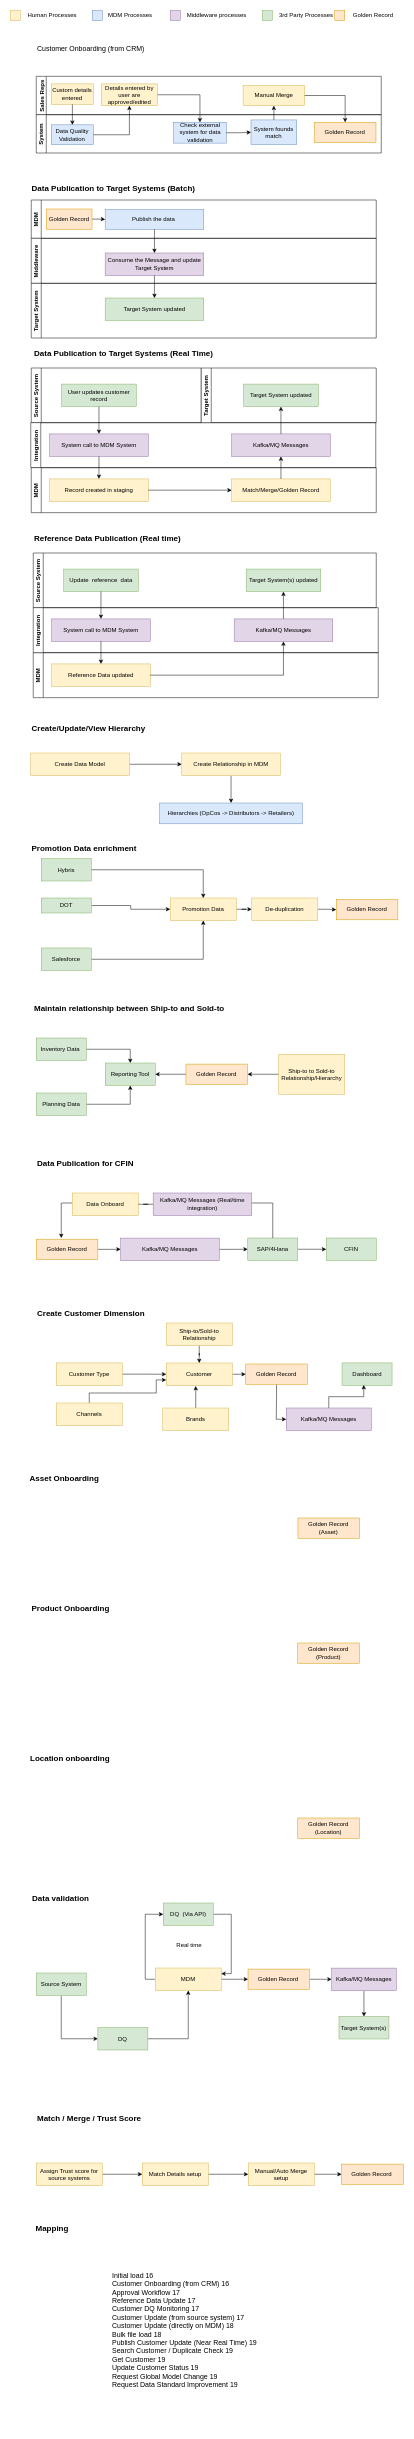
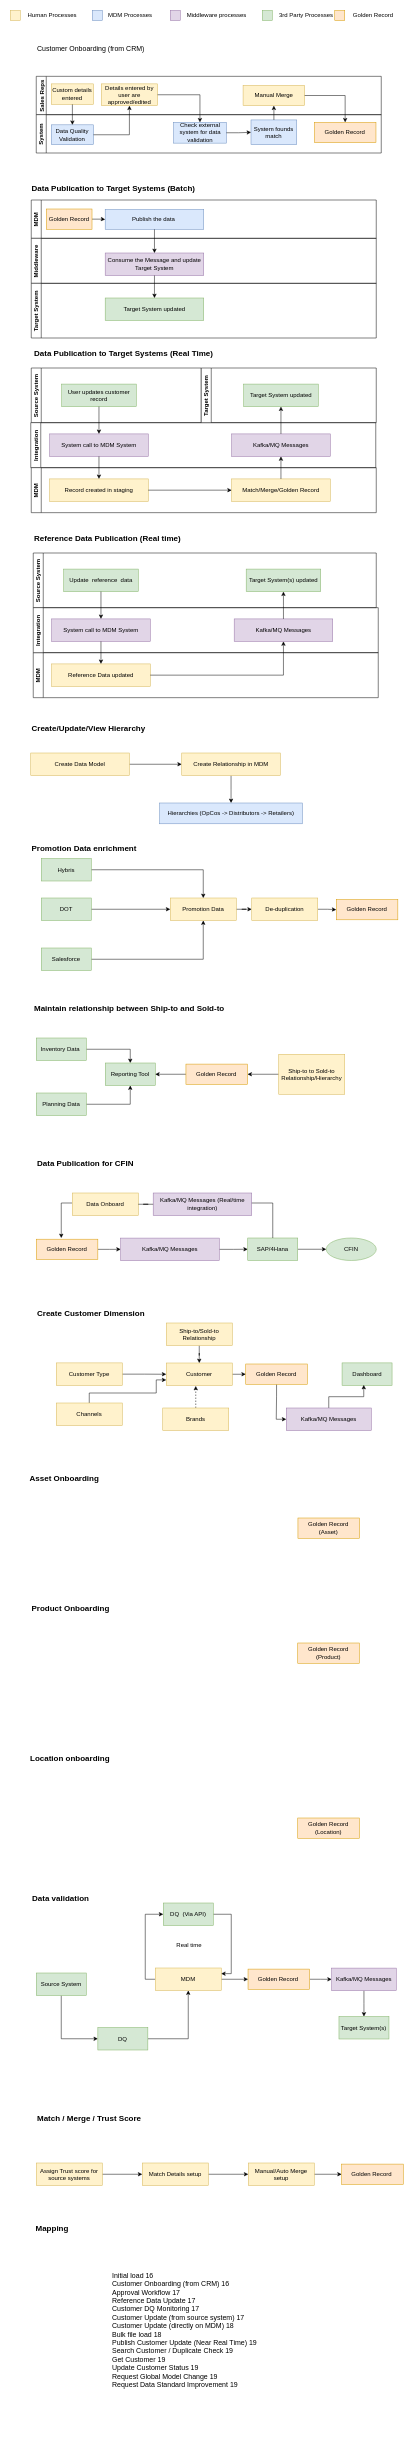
node "DOT": size 50x15 -> 50x23
node "CFIN": shape rectangle -> ellipse
edge "Brands" -> "Customer": style solid -> dashed
